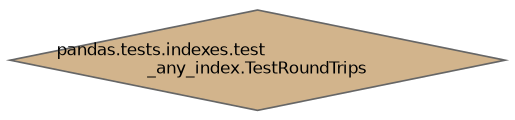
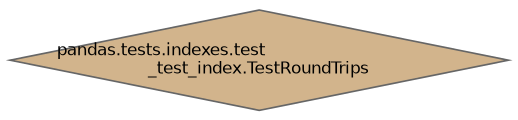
node "pandas.tests.indexes.test _any_index.TestRoundTrips": label "pandas.tests.indexes.test _any_index.TestRoundTrips" -> "pandas.tests.indexes.test _test_index.TestRoundTrips"
